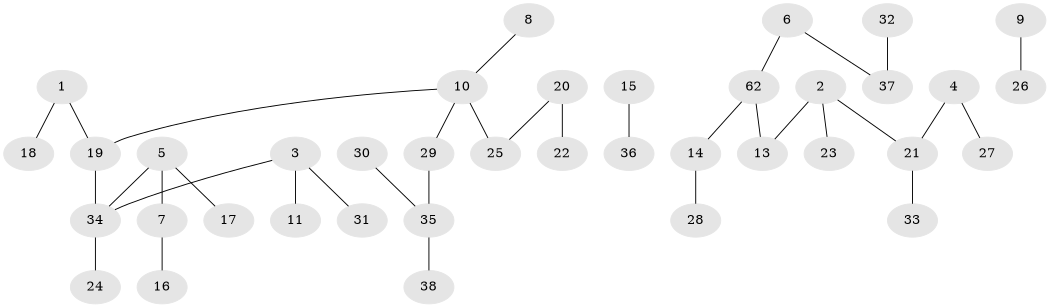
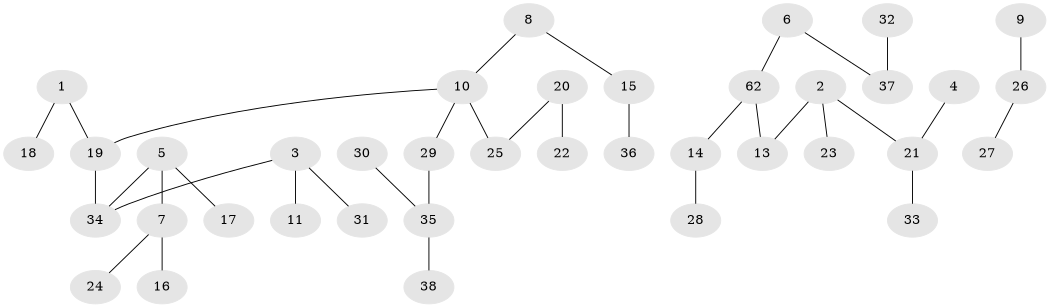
edge "8" -- "15": added
edge "4" -- "27": now "26" -- "27"
edge "34" -- "24": now "7" -- "24"
